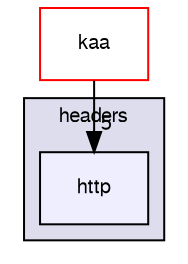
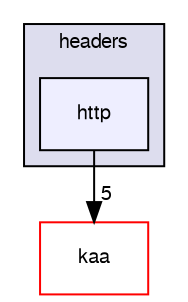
edge "kaa" -> "http": reversed
